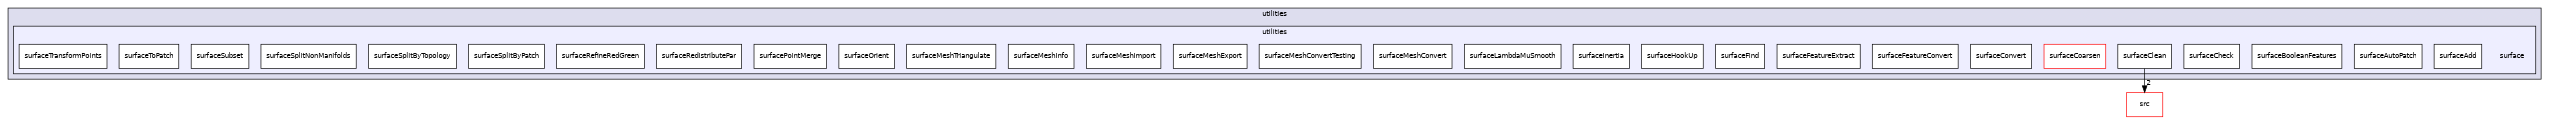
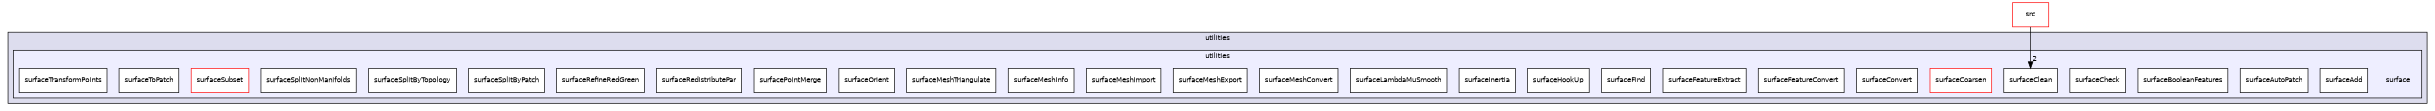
node "surfaceSubset": color black -> red
node "surfaceMeshConvertTesting": removed
edge "surfaceClean" -> "src": reversed
